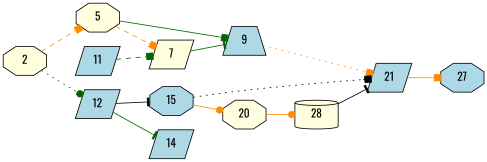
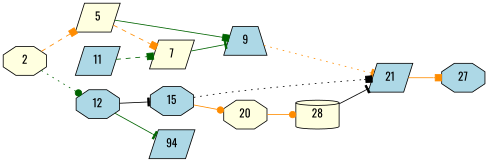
node "5": shape octagon -> parallelogram
edge "9" -> "21": arrowhead box -> tee
node "12": shape parallelogram -> octagon
node "14": label "14" -> "94"
